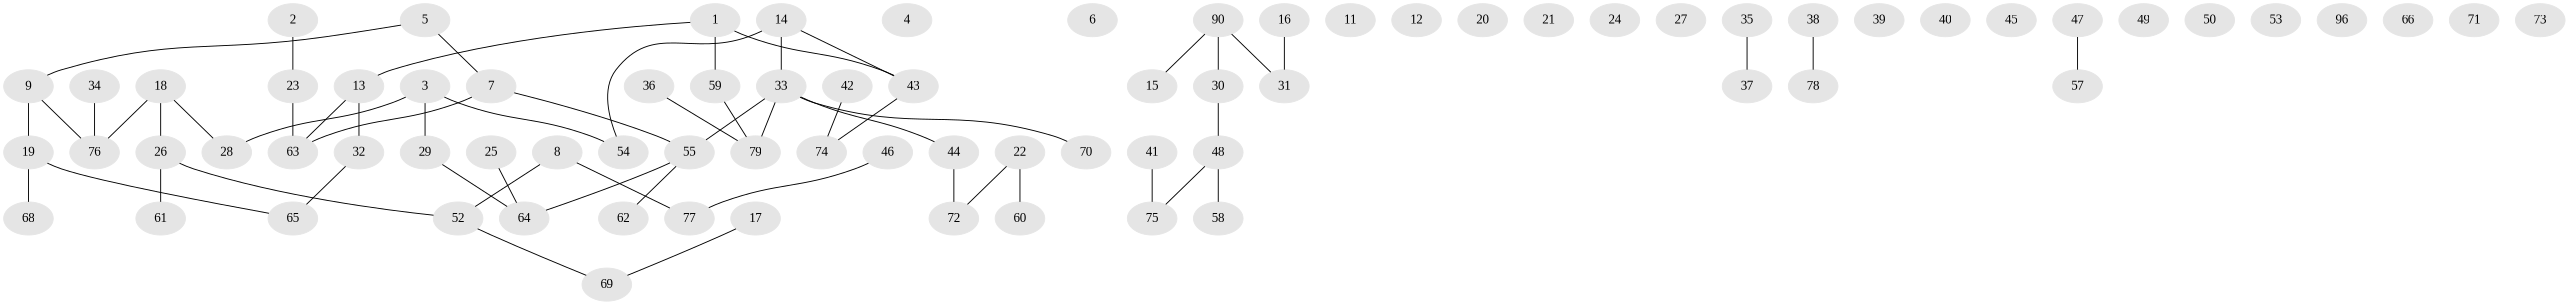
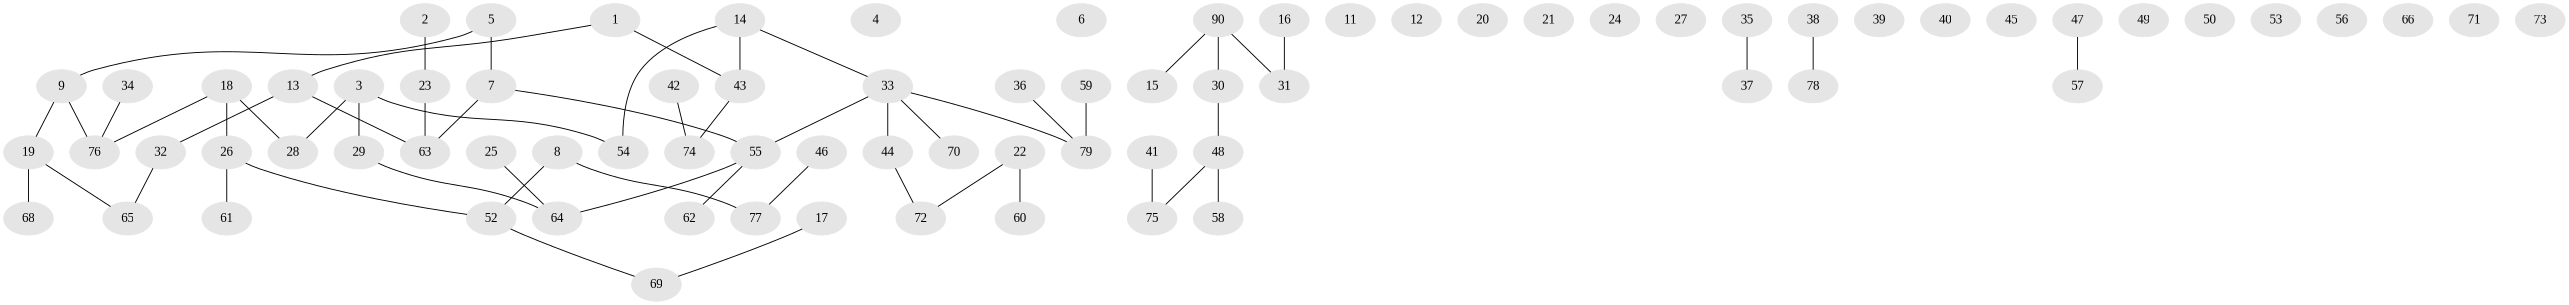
node "96": label "96" -> "56"
edge "1" -- "59": removed
